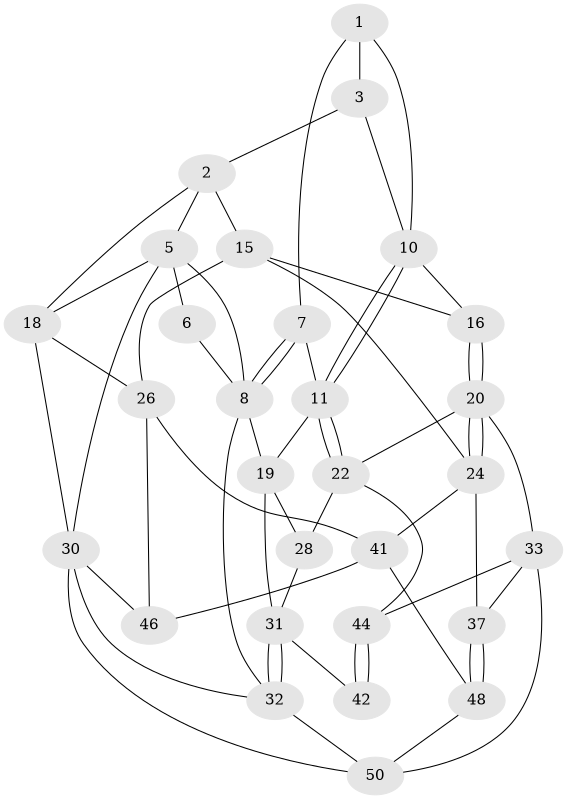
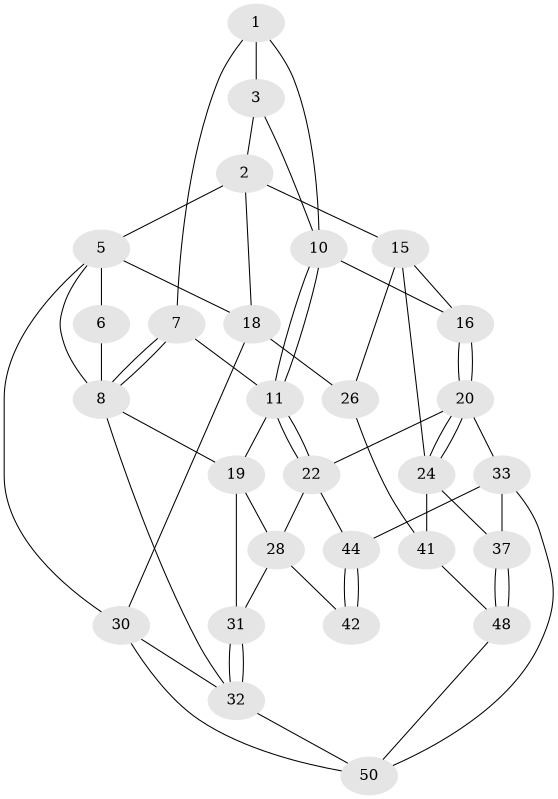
node "46": removed
edge "31" -- "42": now "28" -- "42"
